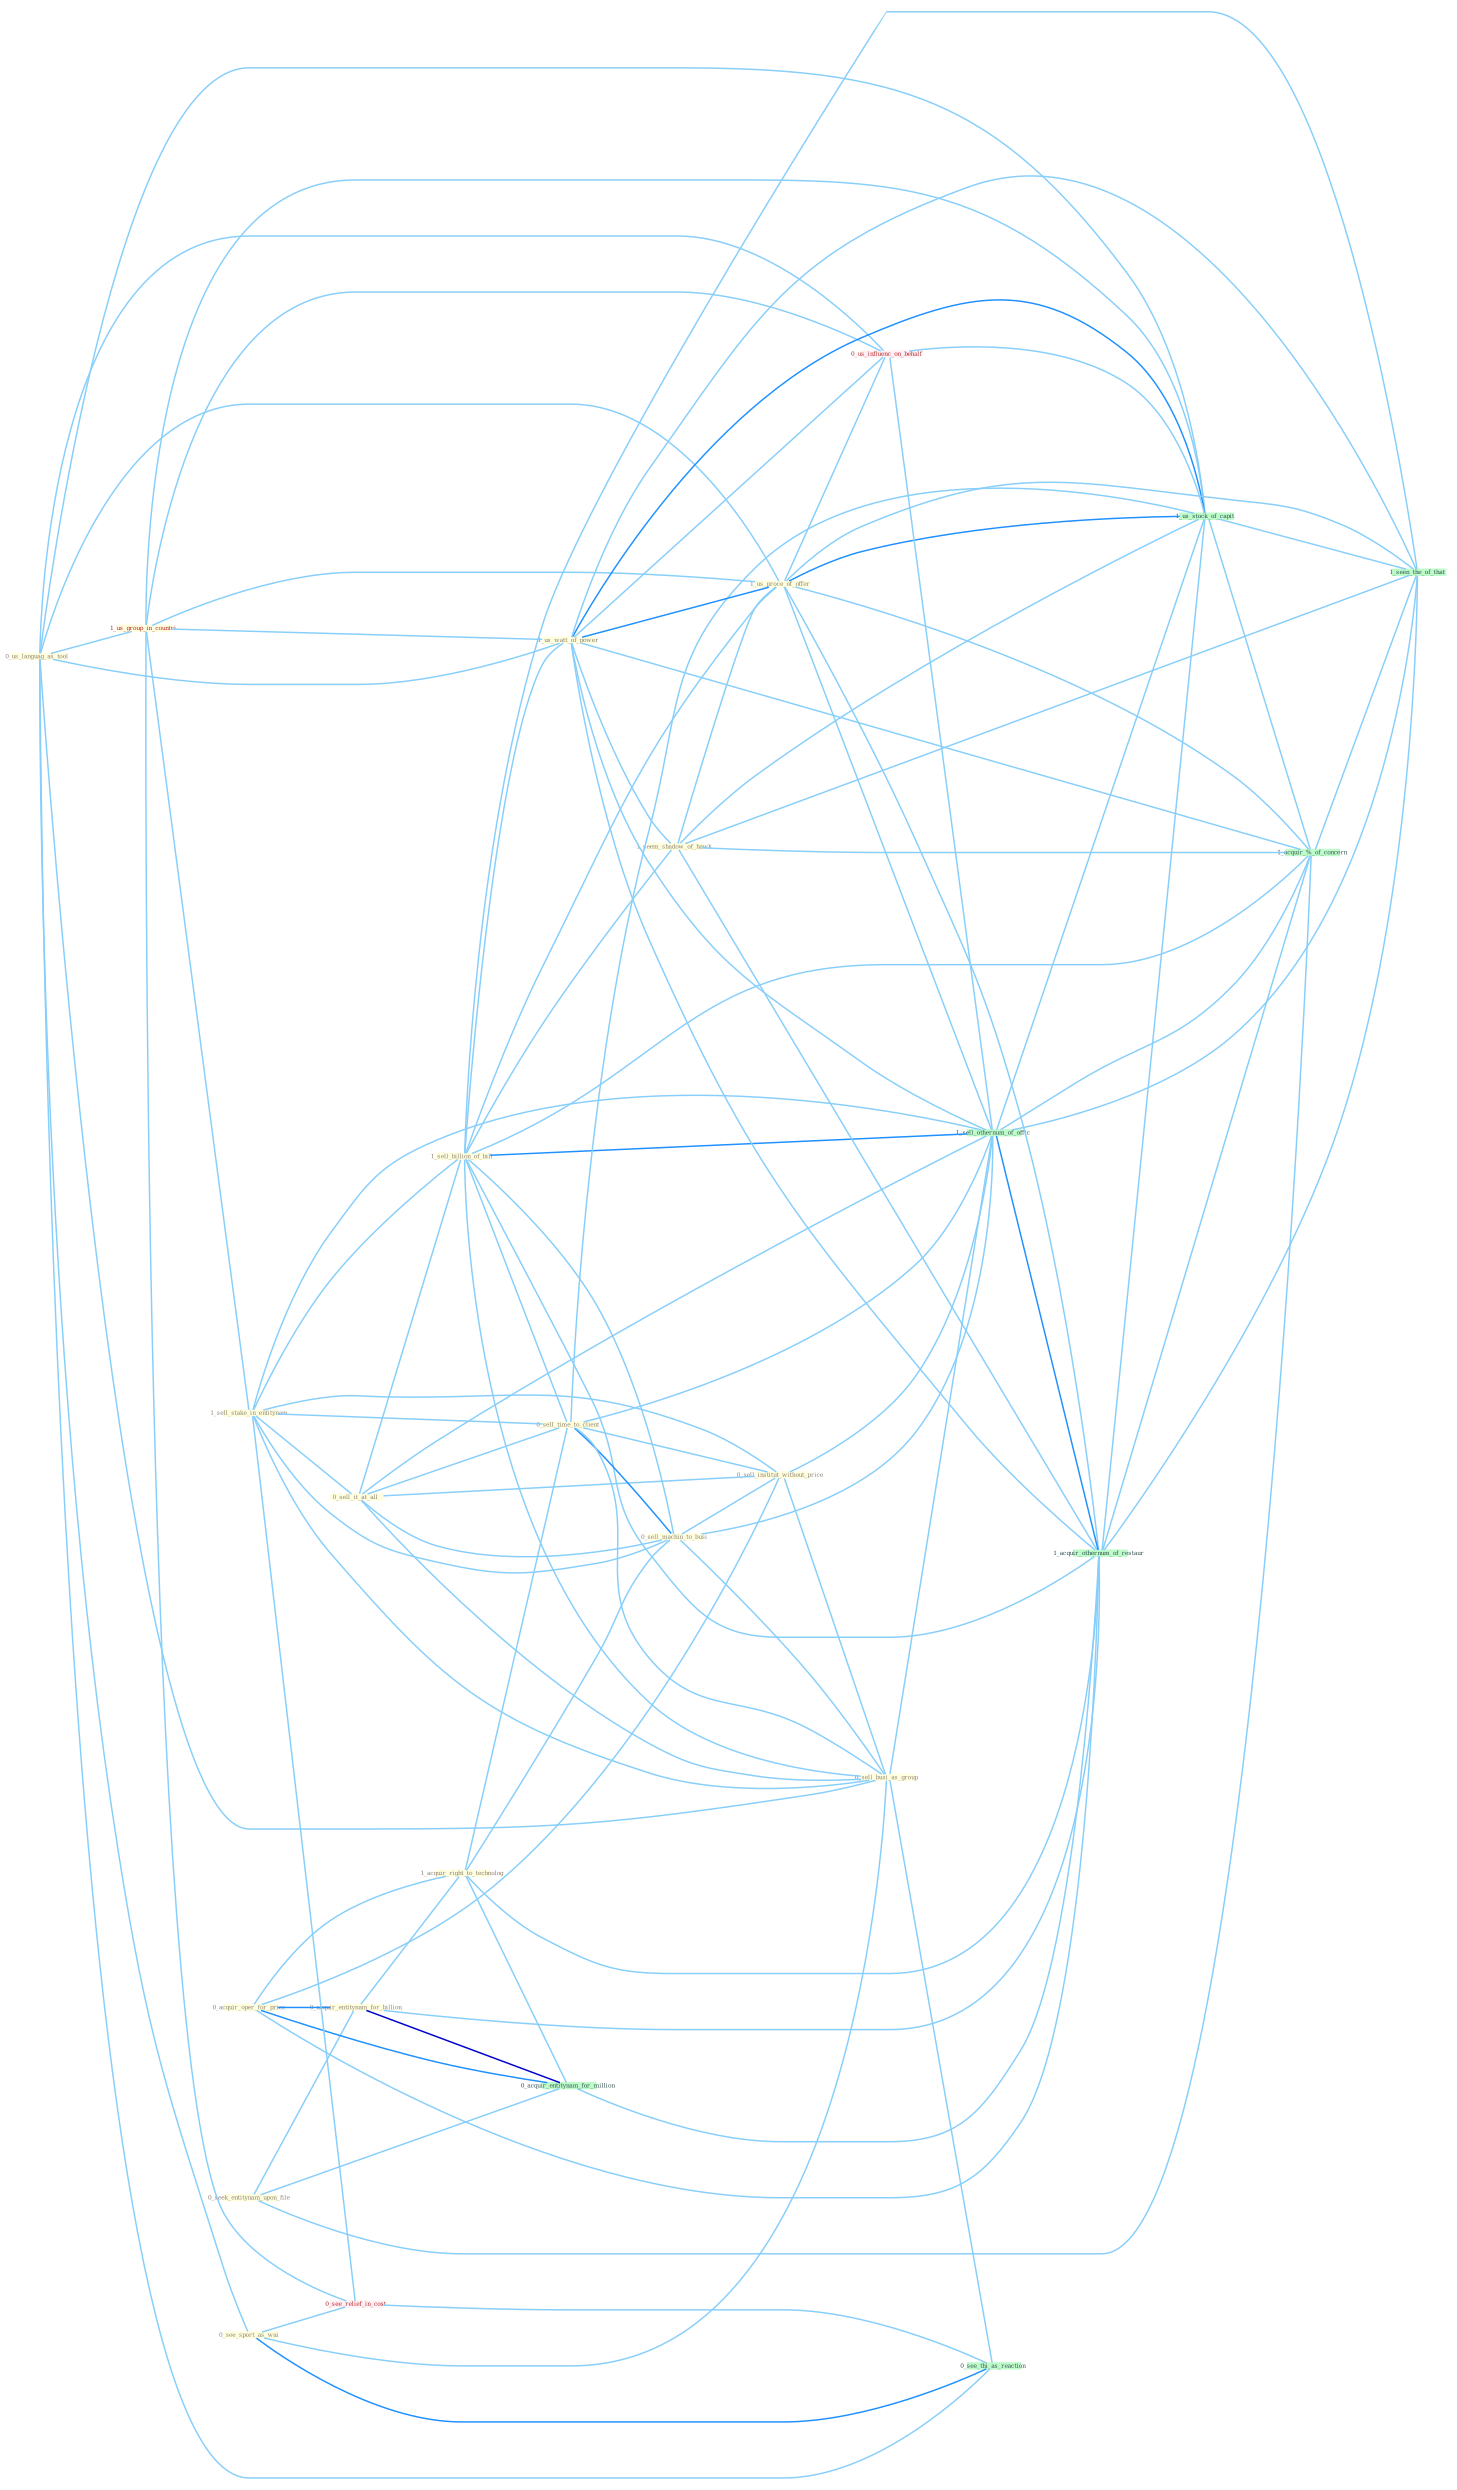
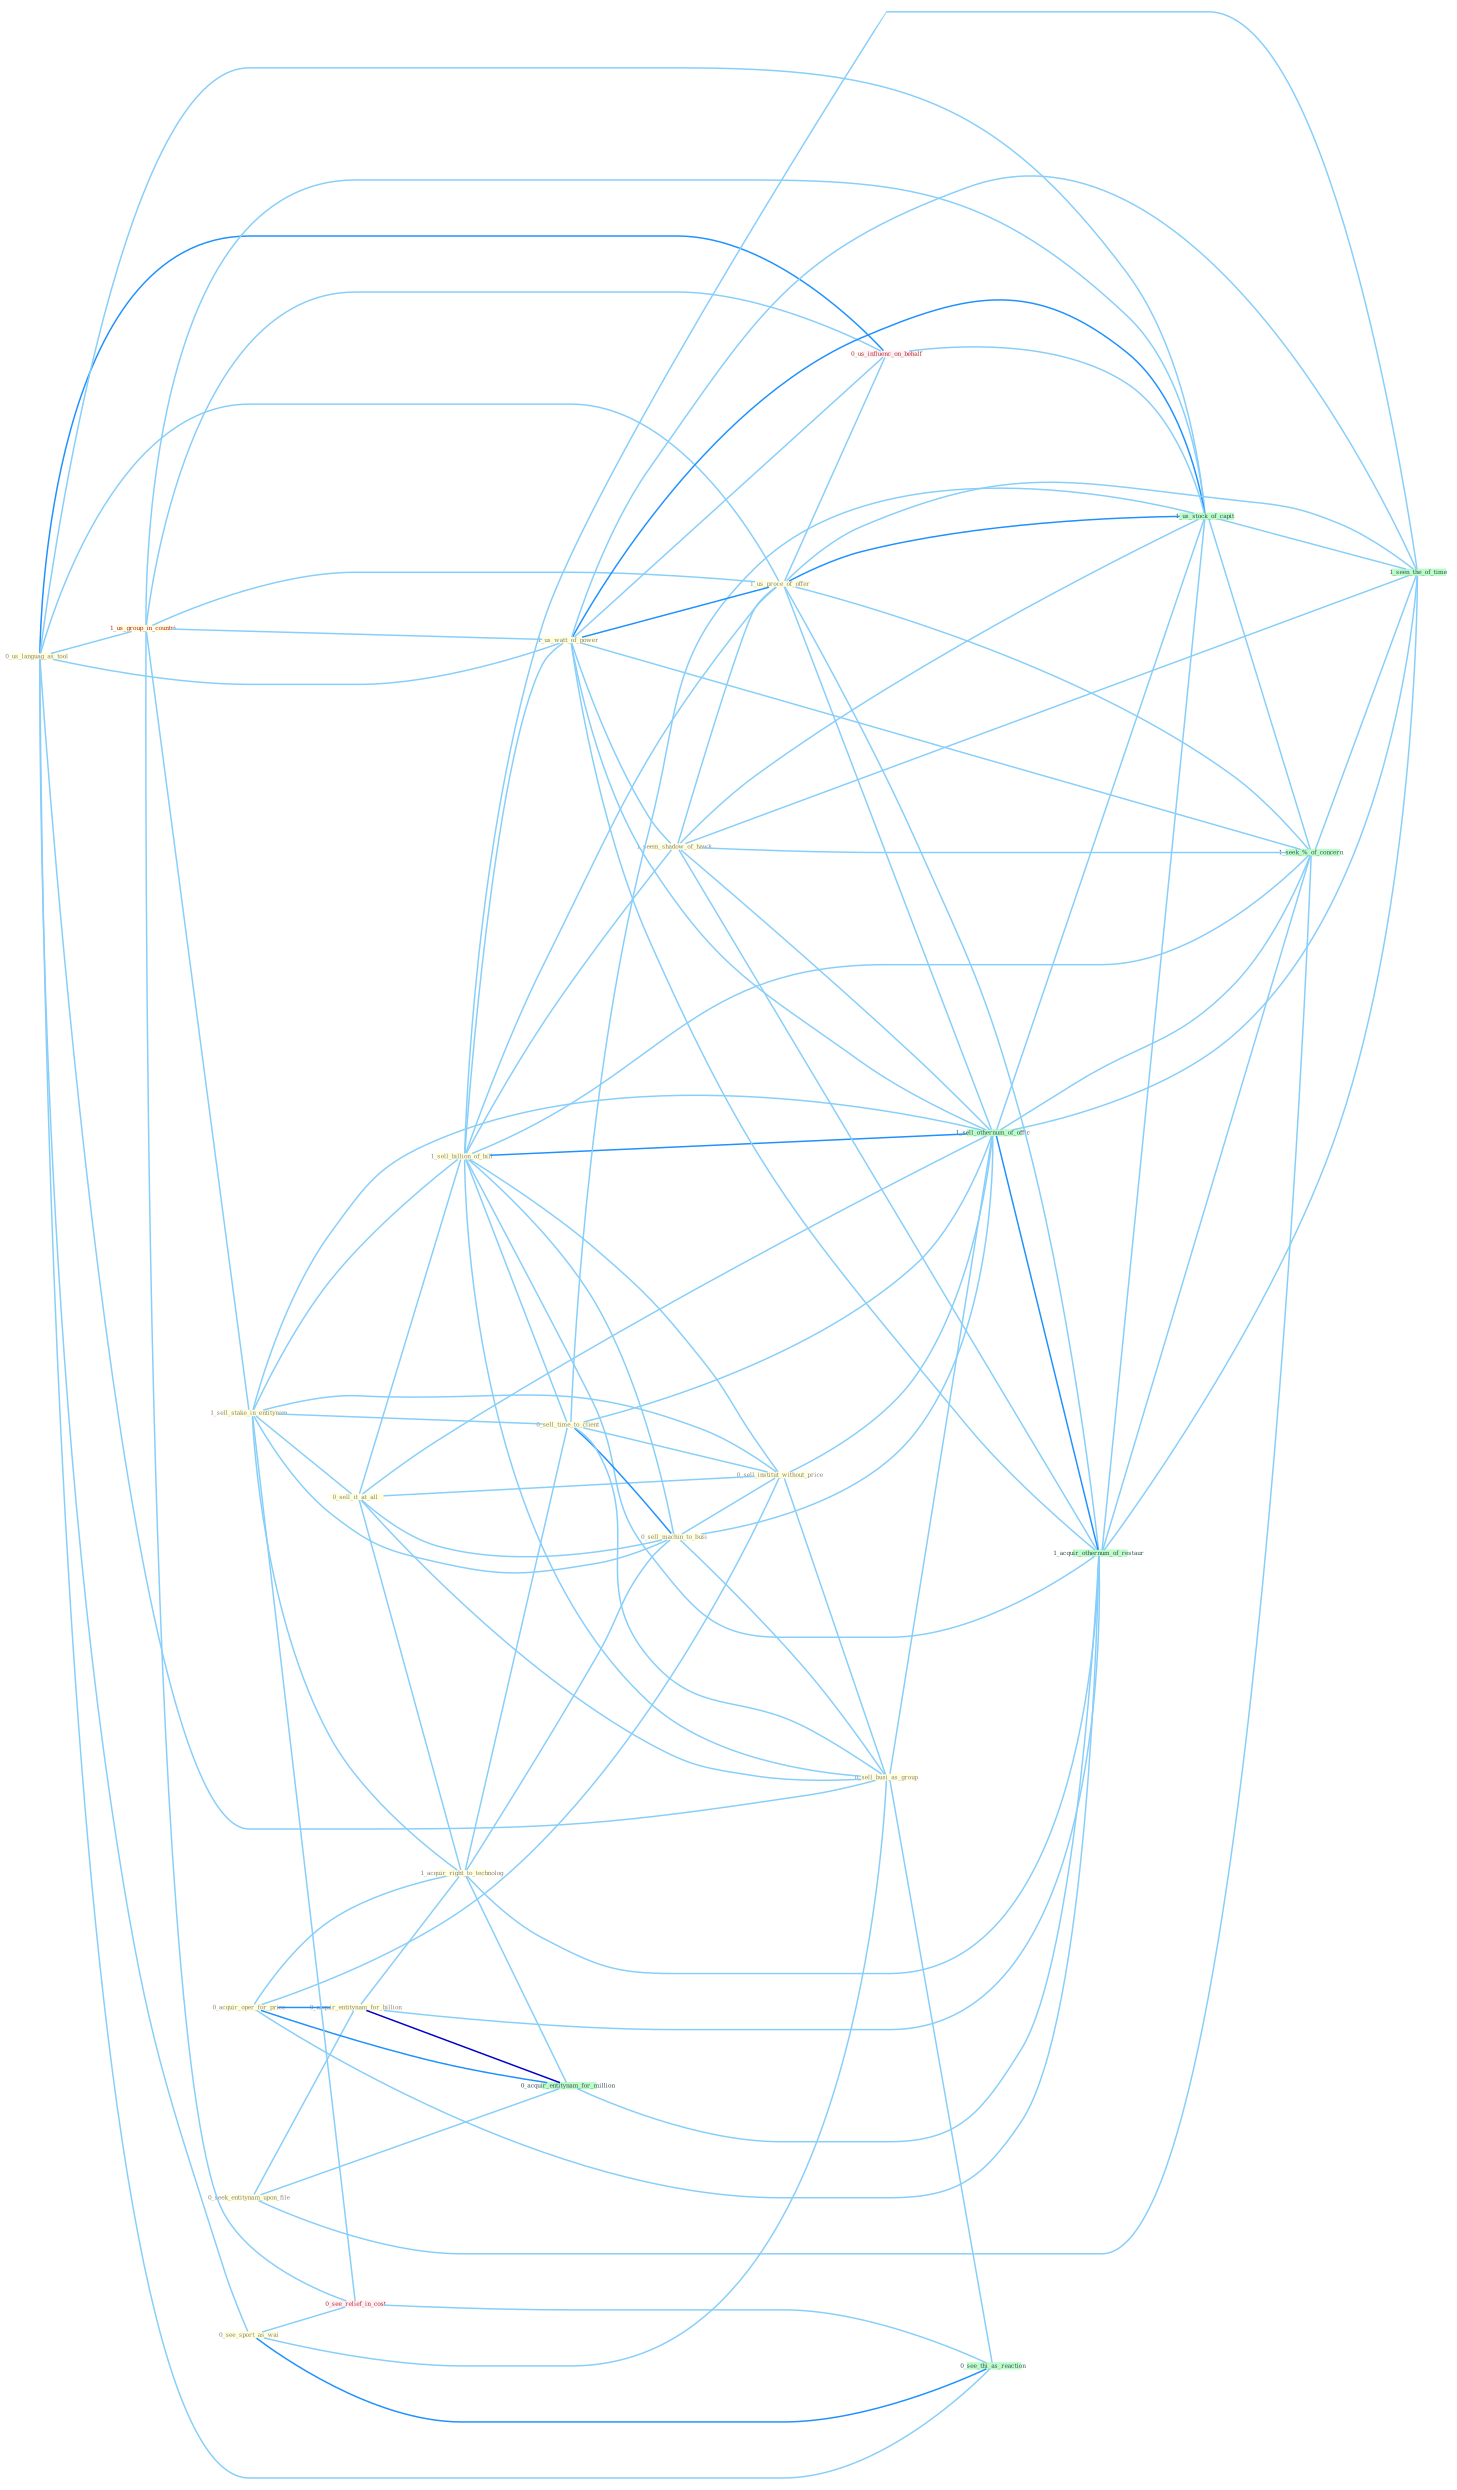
edge "0_us_influenc_on_behalf" -- "0_us_languag_as_tool": color #87cefa -> #1e90ff
node "1_seen_the_of_that": label "1_seen_the_of_that" -> "1_seen_the_of_time"
edge "0_us_influenc_on_behalf" -- "1_sell_othernum_of_offic": now "1_seem_shadow_of_hawk" -- "1_sell_othernum_of_offic"
node "1_acquir_%_of_concern": label "1_acquir_%_of_concern" -> "1_seek_%_of_concern"
edge "1_sell_billion_of_bill" -- "0_sell_institut_without_price": added
edge "0_sell_time_to_client" -- "0_sell_it_at_all": now "1_acquir_right_to_technolog" -- "0_sell_it_at_all"
edge "1_sell_stake_in_entitynam" -- "0_sell_busi_as_group": now "1_sell_stake_in_entitynam" -- "1_acquir_right_to_technolog"
